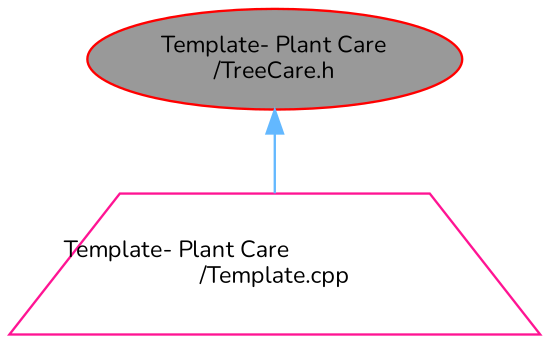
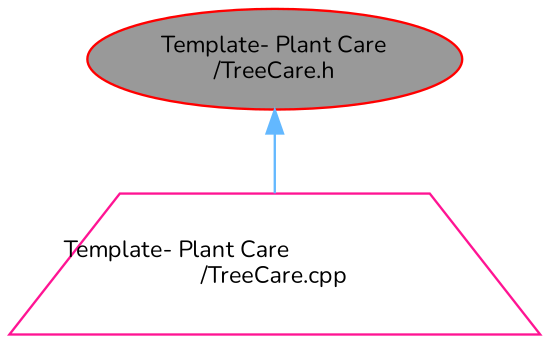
node "Template- Plant Care /Template.cpp": label "Template- Plant Care /Template.cpp" -> "Template- Plant Care /TreeCare.cpp"
